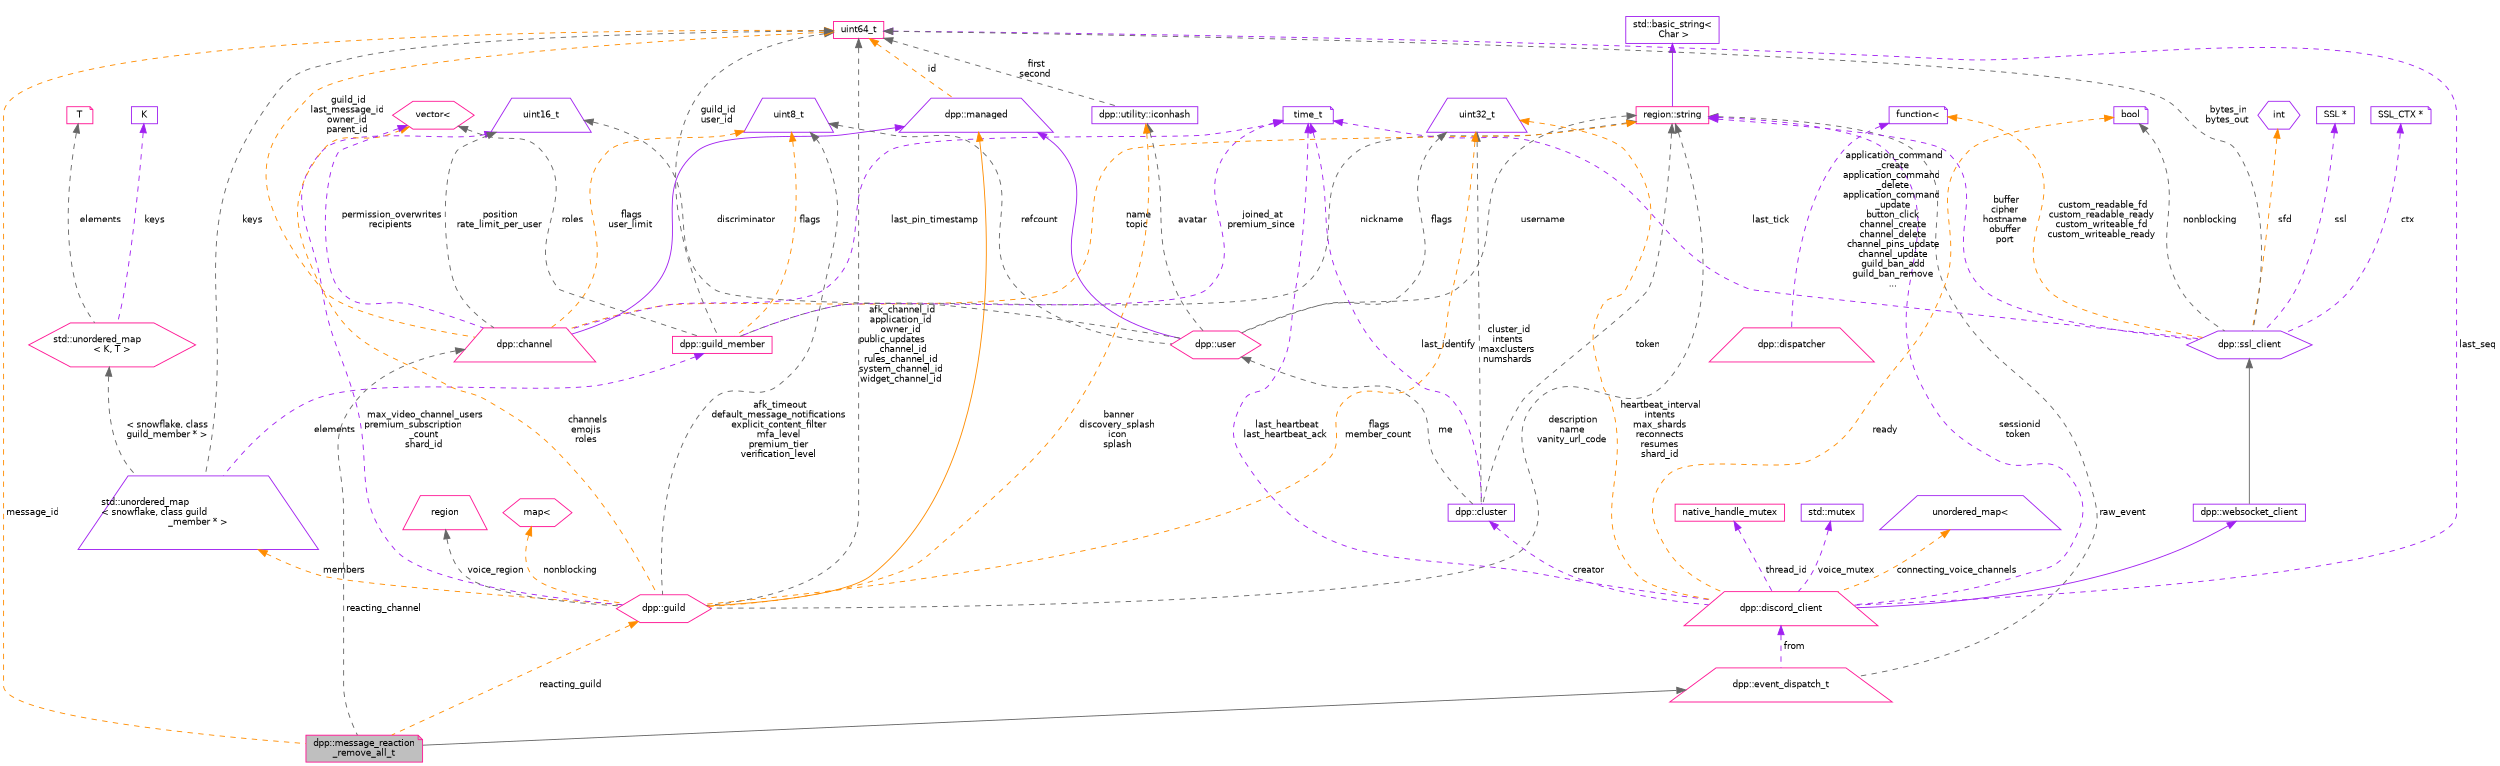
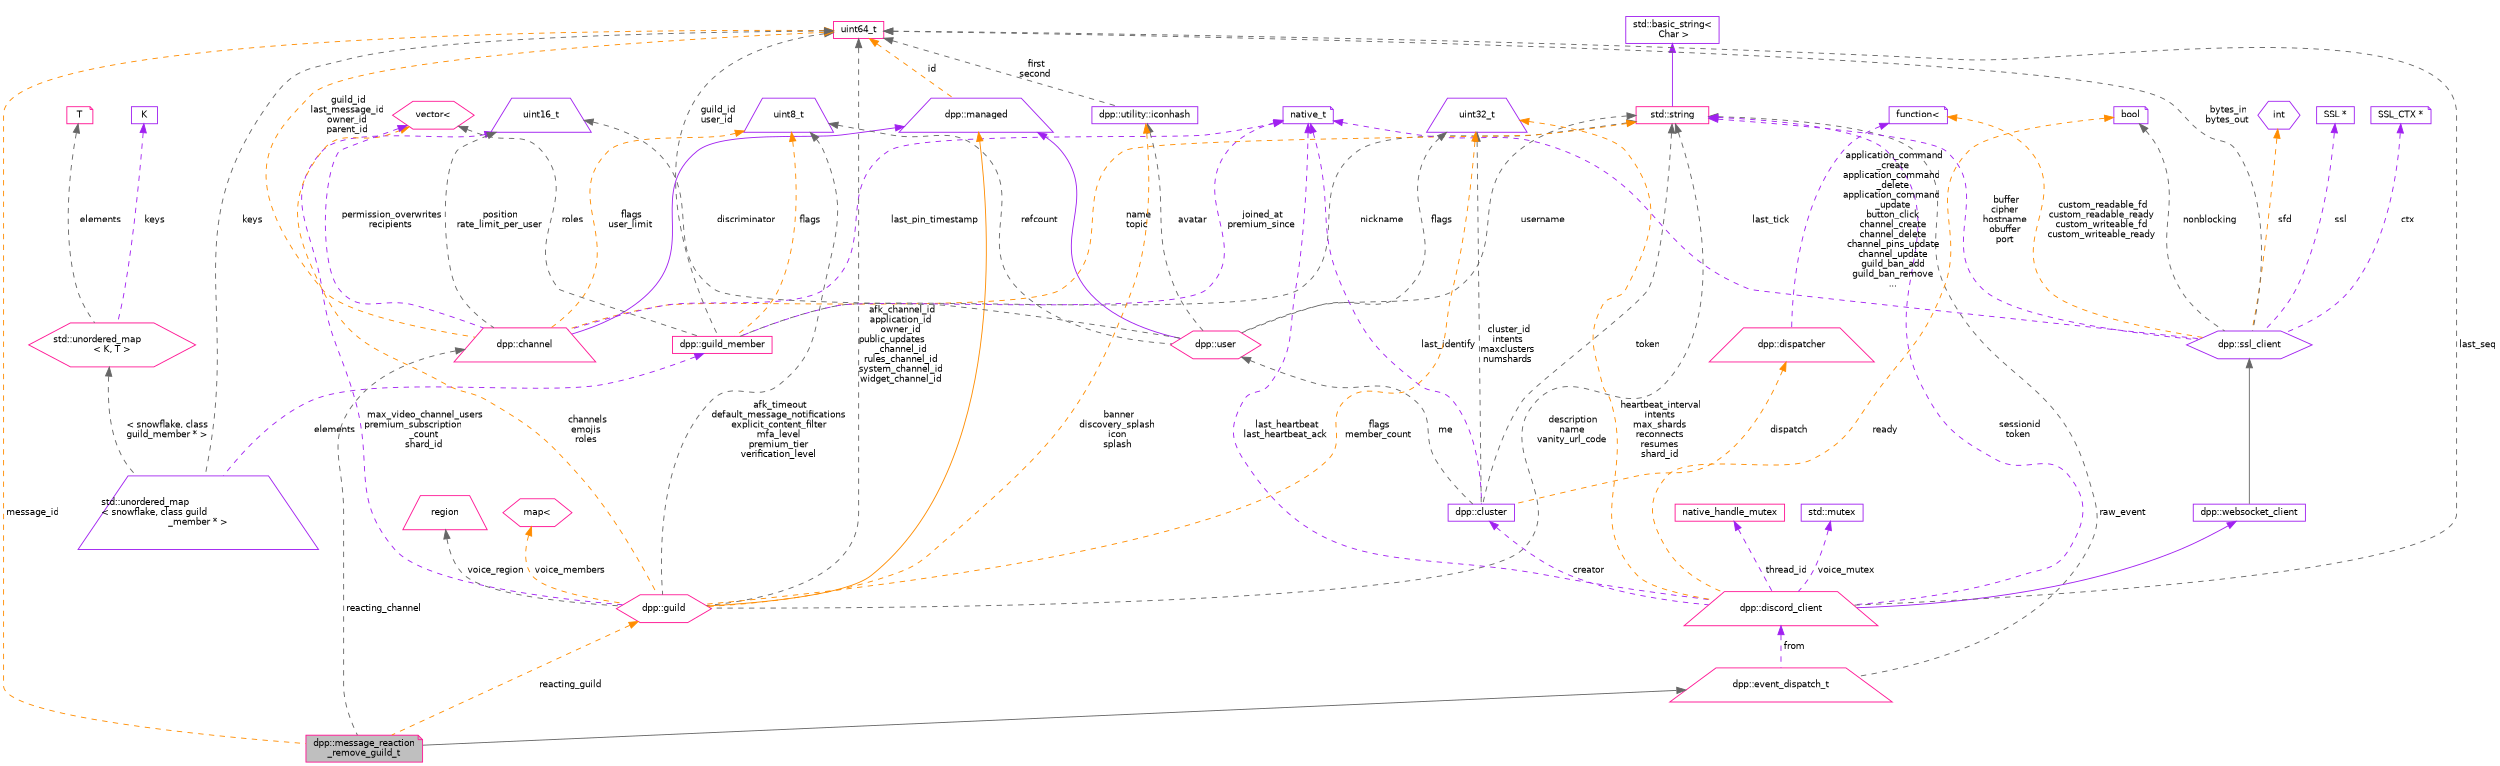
edge "dpp::discord_client" -> "uint64_t": color purple -> gray40
node "time_t": label "time_t" -> "native_t"
node "region::string": label "region::string" -> "std::string"
edge "dpp::cluster" -> "dpp::dispatcher": added, label "dispatch"
node "unordered_map<": removed
edge "dpp::guild" -> "map<": label " nonblocking" -> " voice_members"
edge "dpp::guild" -> "std::unordered_map < snowflake, class guild _member * >": removed, label "members"
node "dpp::message_reaction _remove_all_t": label "dpp::message_reaction _remove_all_t" -> "dpp::message_reaction _remove_guild_t"
